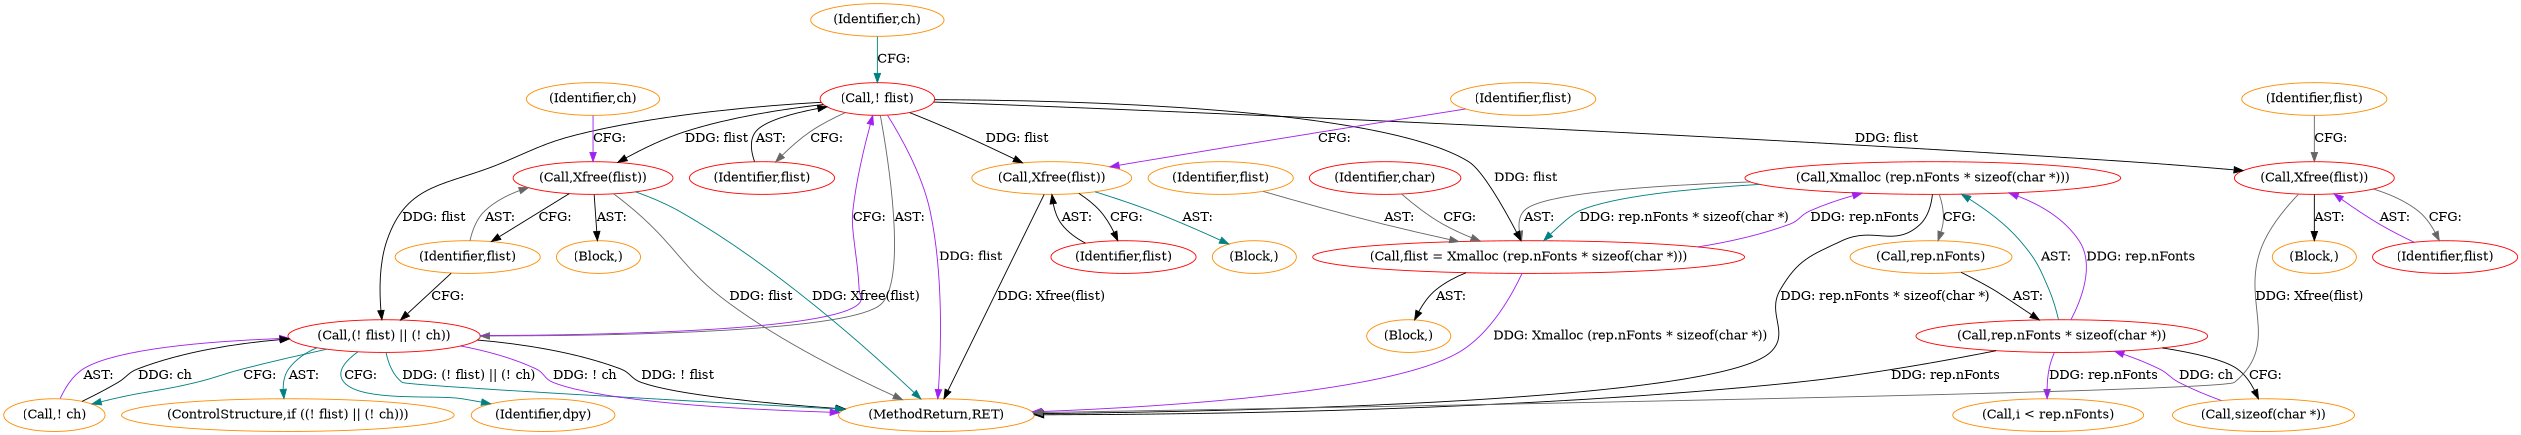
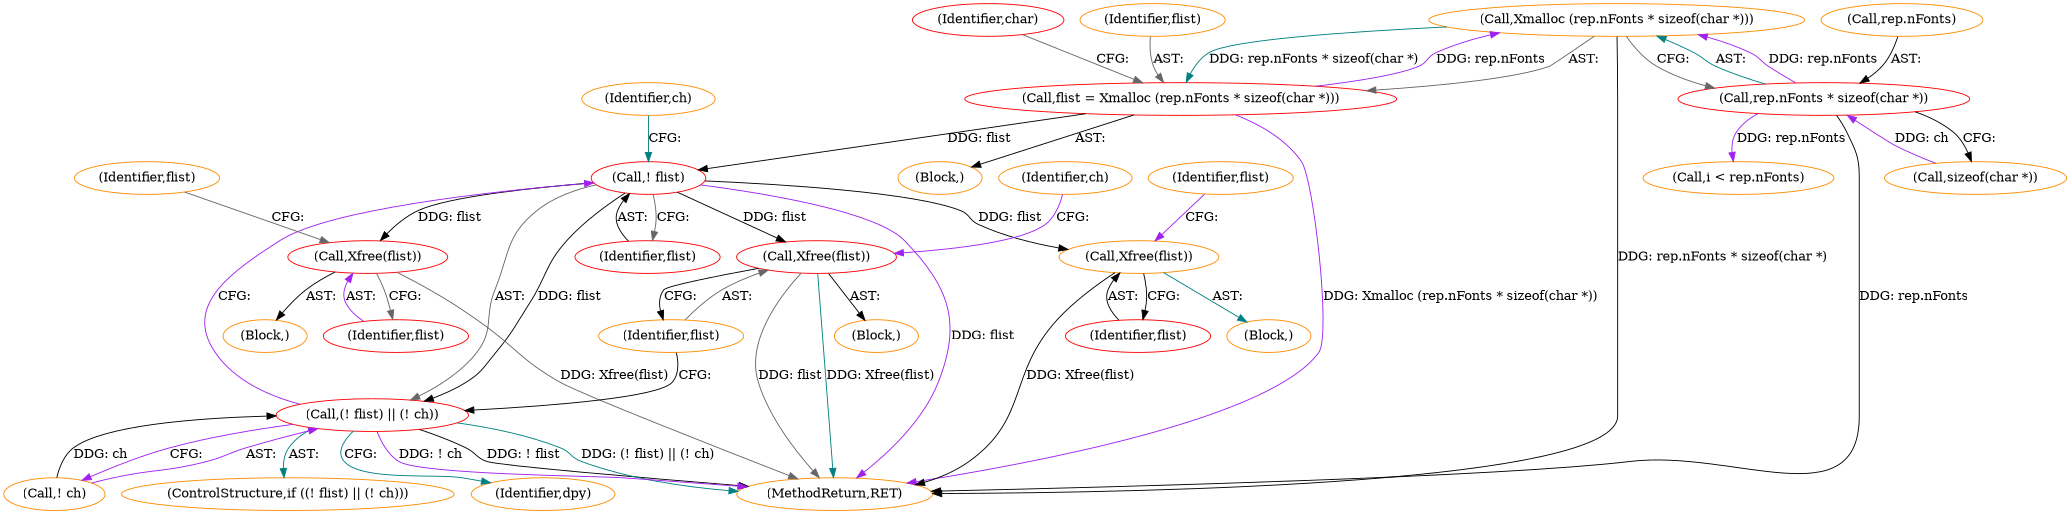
edge "(Call,! flist)" -> "(Call,flist = Xmalloc (rep.nFonts * sizeof(char *)))": reversed
node "(Call,Xmalloc (rep.nFonts * sizeof(char *)))": color red -> darkorange
edge "(Call,Xmalloc (rep.nFonts * sizeof(char *)))" -> "(Call,rep.nFonts)": now "(Call,Xmalloc (rep.nFonts * sizeof(char *)))" -> "(Call,rep.nFonts * sizeof(char *))"
edge "(Call,(! flist) || (! ch))" -> "(Call,! ch)": color teal -> purple
